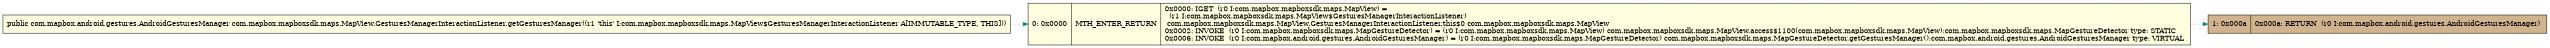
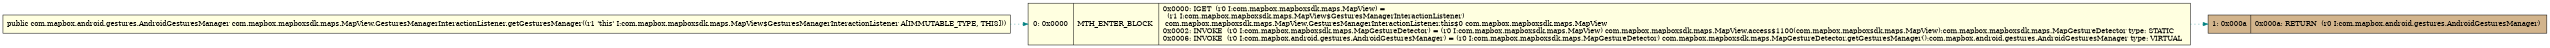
node "0: 0x0000": text "MTH_ENTER_RETURN" -> "MTH_ENTER_BLOCK"
